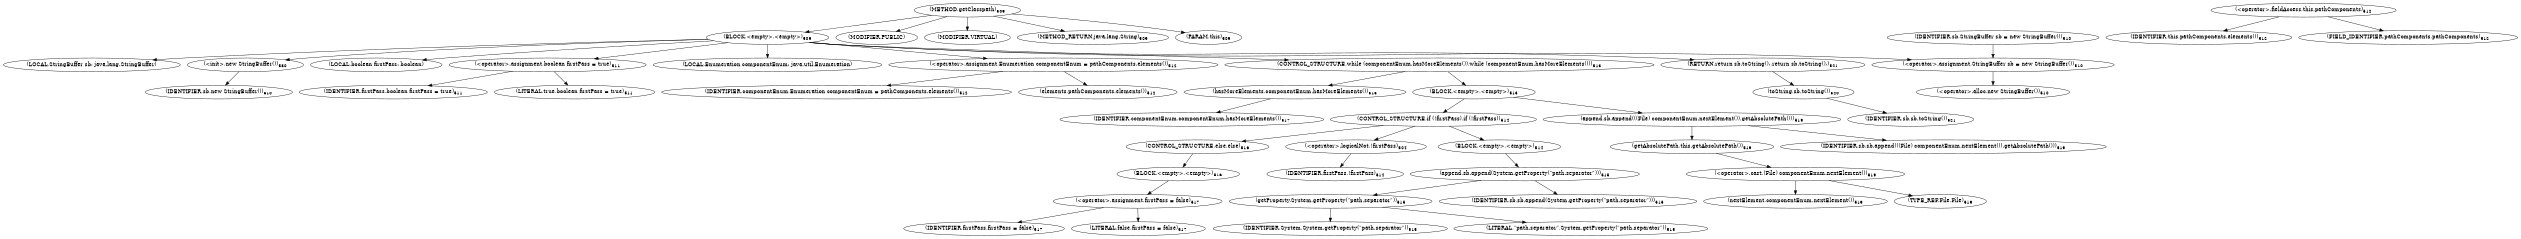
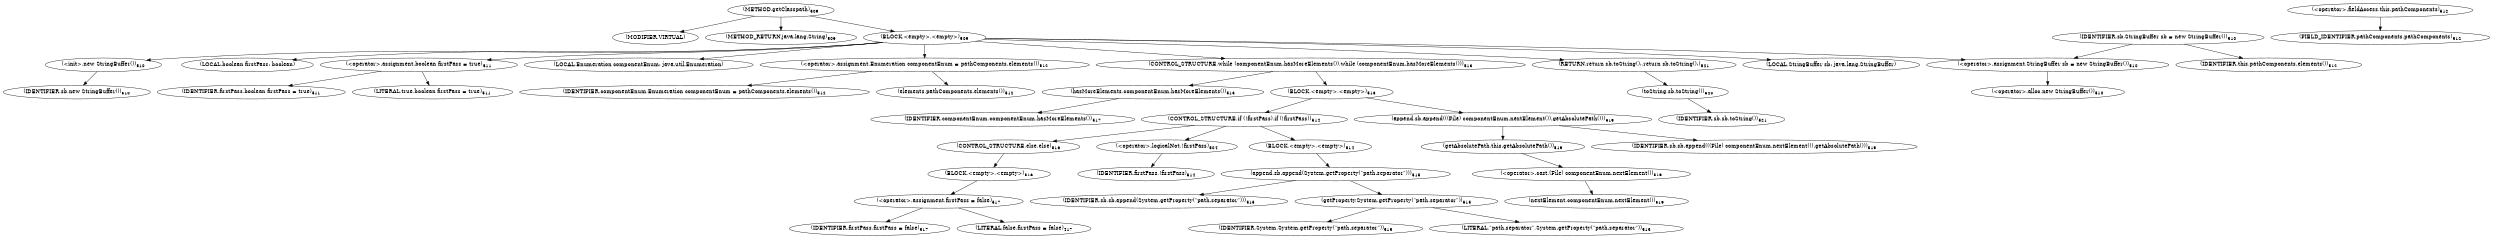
edge "(<operator>.fieldAccess,this.pathComponents)" -> "(IDENTIFIER,this,pathComponents.elements())": now "(IDENTIFIER,sb,StringBuffer sb = new StringBuffer())" -> "(IDENTIFIER,this,pathComponents.elements())"
node "(MODIFIER,PUBLIC)": removed
node "(PARAM,this)": removed
node "(<init>,new StringBuffer())": text "580" -> "510"
node "(TYPE_REF,File,File)": removed
node "(LITERAL,false,firstPass = false)": text "517" -> "417"
